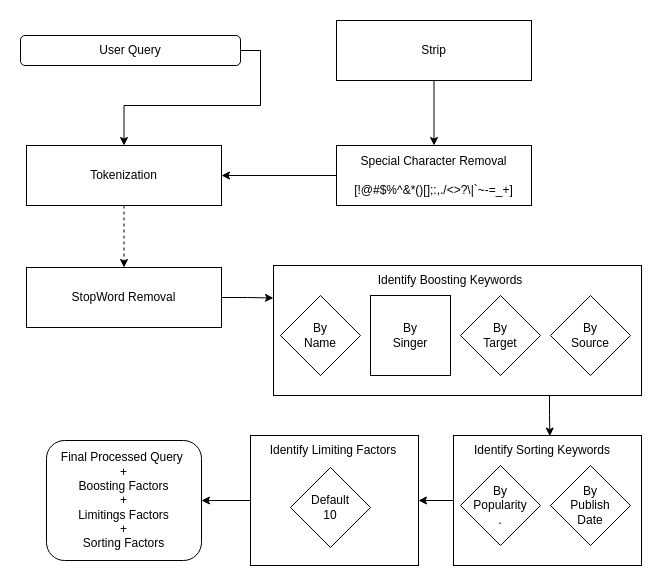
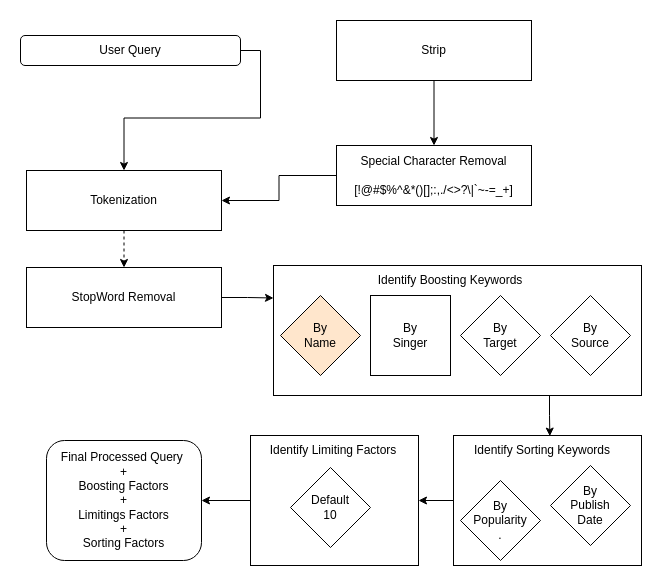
node "Tokenization": moved (124, 176) -> (124, 201)
node "By Name": fillcolor #ffffff -> #ffe6cc
node "By Popularity .": moved (501, 506) -> (501, 521)
